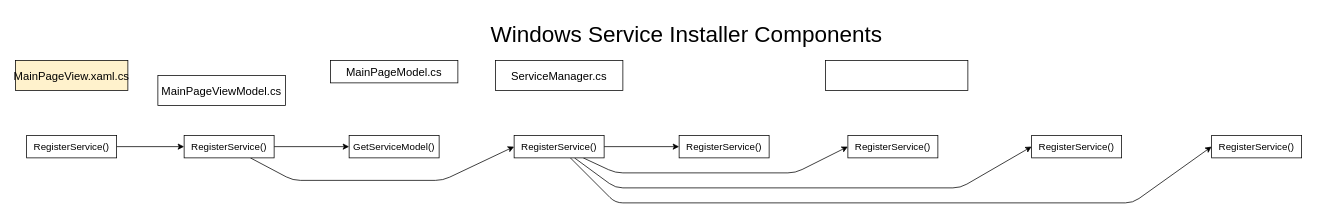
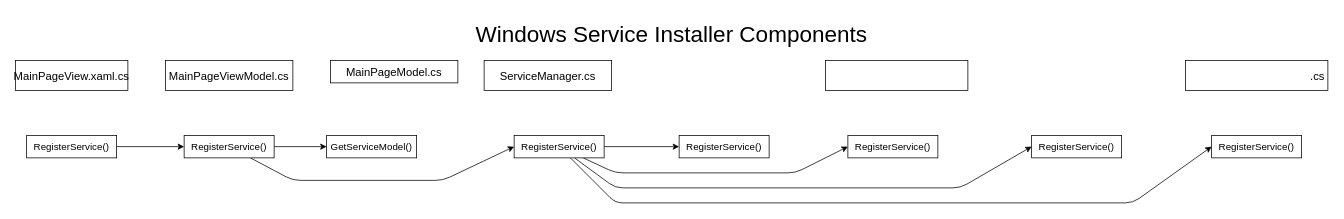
node "Windows Service Installer Components": moved (687, 34) -> (672, 34)
node "MainPageView.xaml.cs": fillcolor #fff2cc -> #ffffff
node "ServiceManager.cs": moved (559, 75) -> (548, 75)
node "InteropServicesManager.cs": added
node "MainPageViewModel.cs": moved (222, 90) -> (229, 75)
node "GetServiceModel()": moved (394, 147) -> (372, 147)
